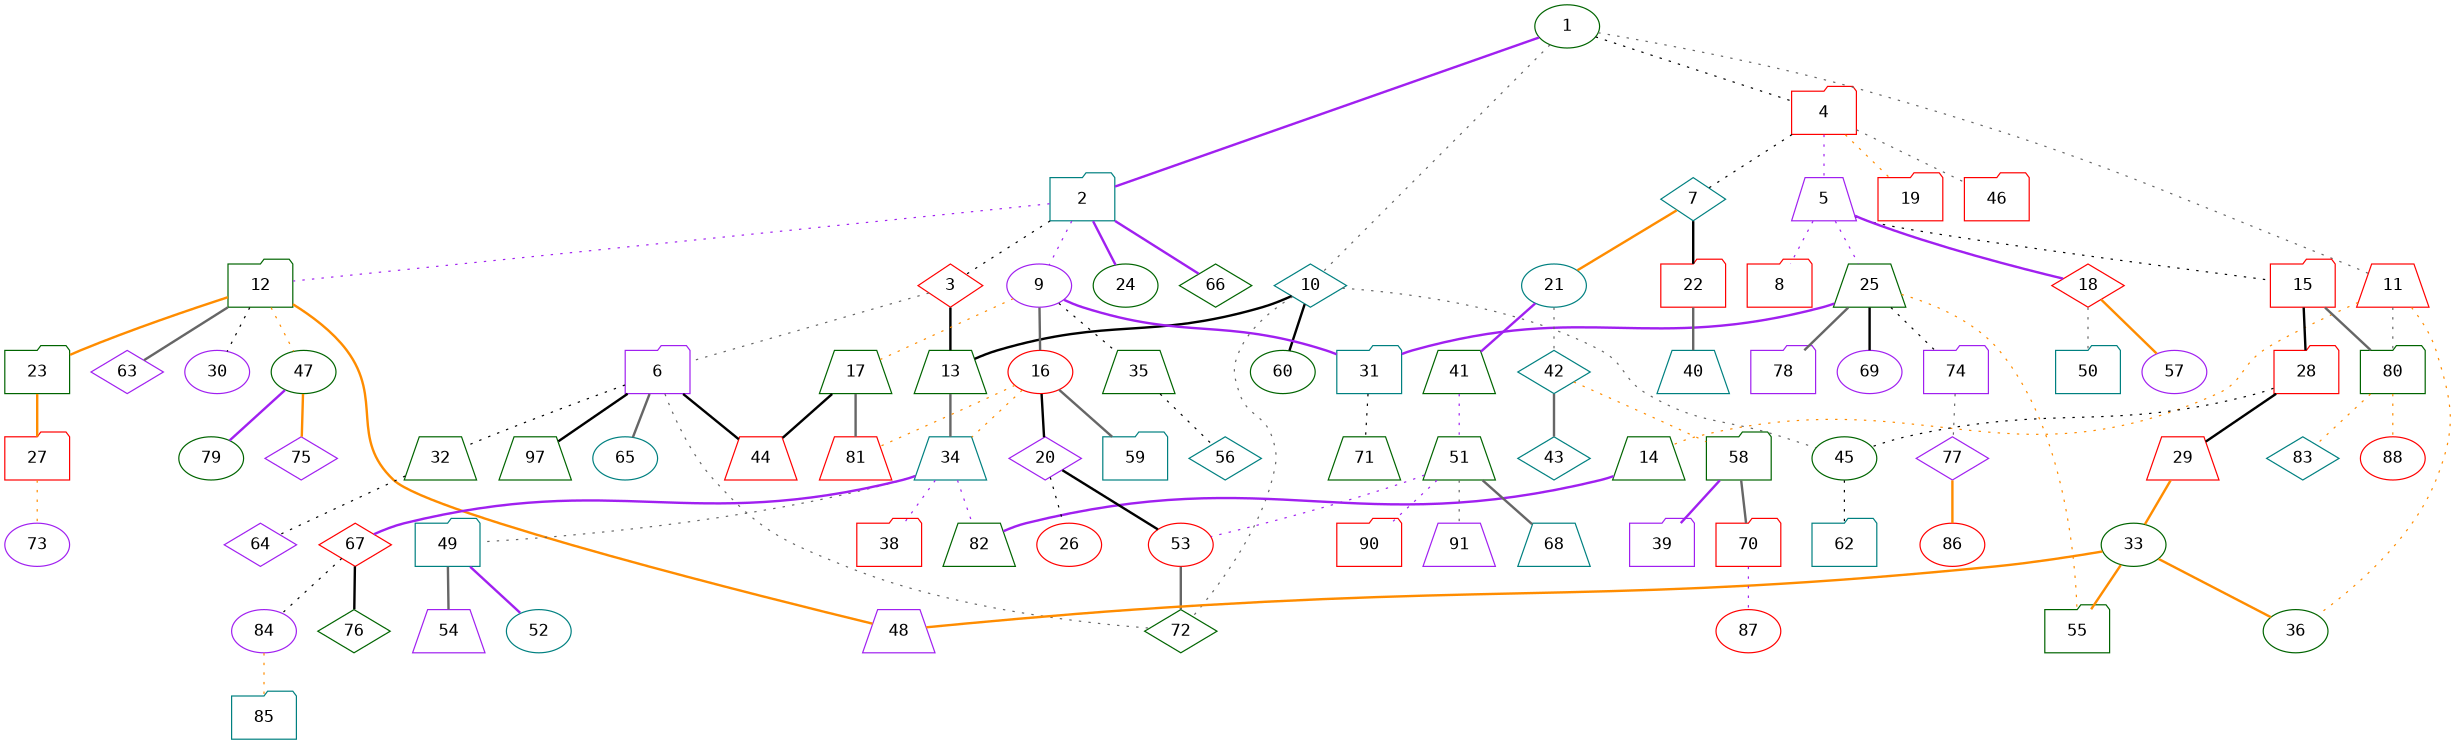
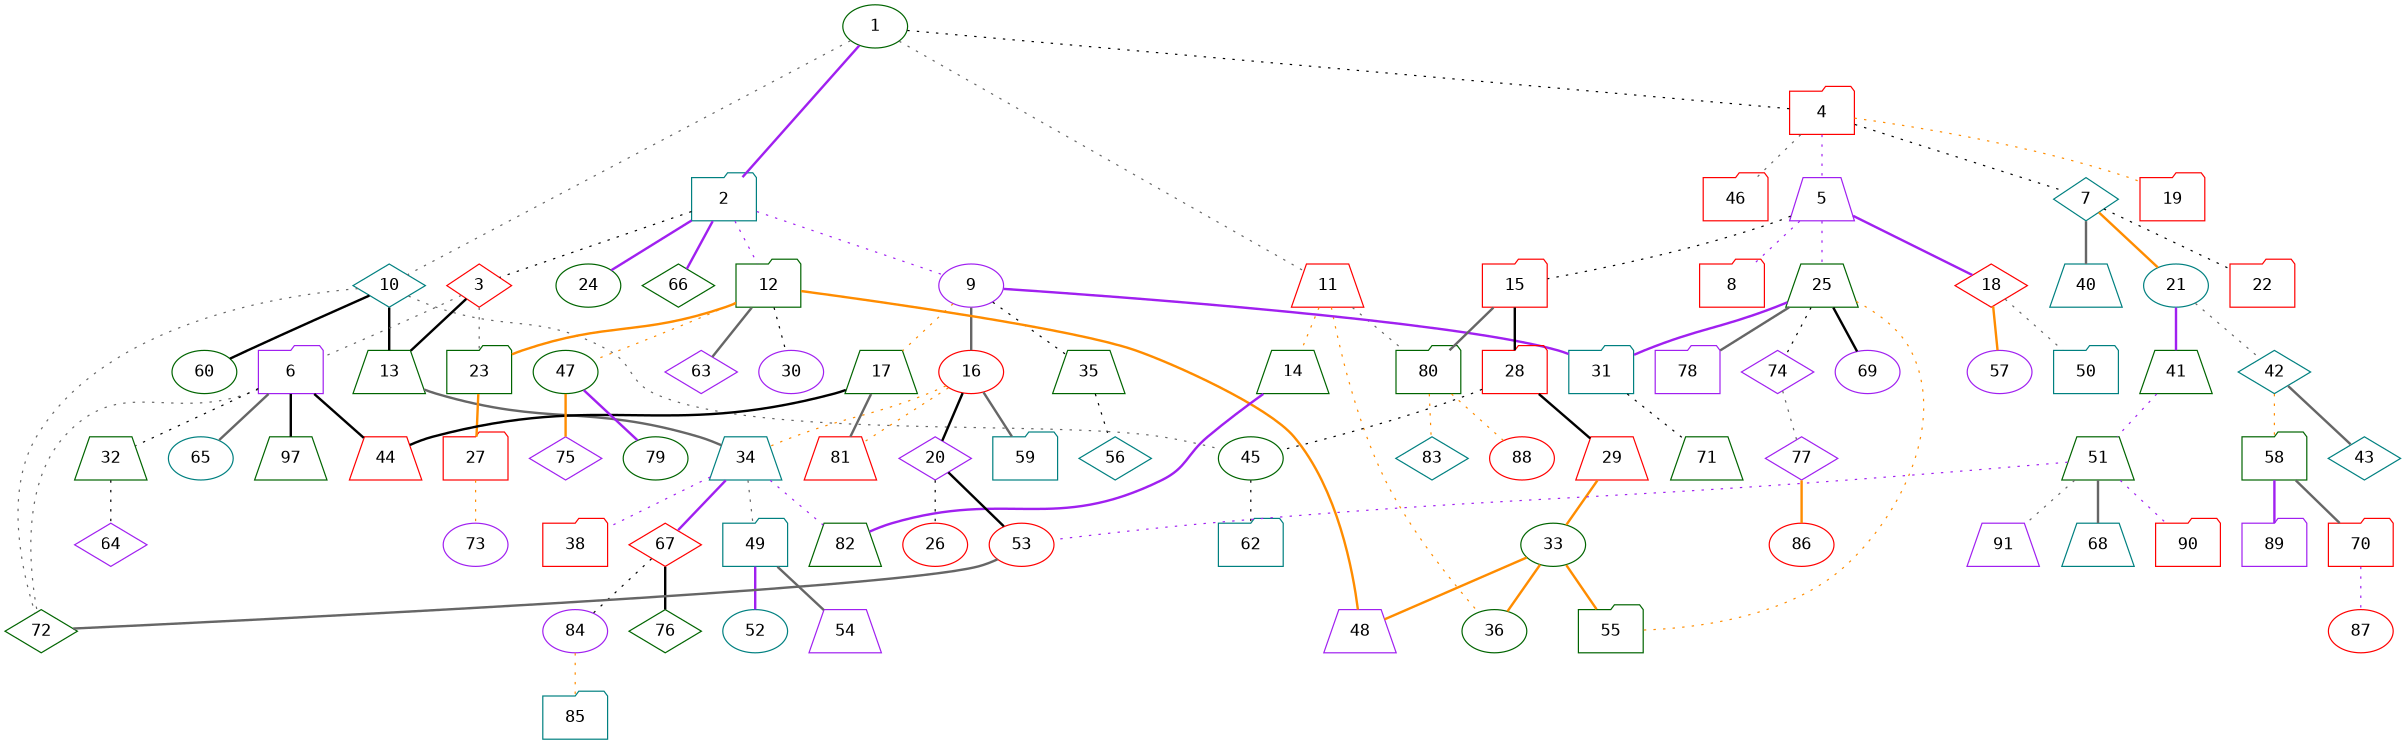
edge "7" -- "22": style bold -> dotted
edge "3" -- "23": added
edge "22" -- "40": now "7" -- "40"
node "74": shape folder -> diamond
node "39": label "39" -> "89"
